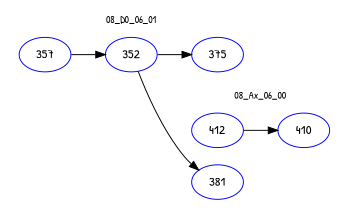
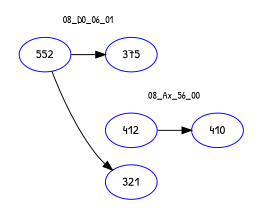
node "357": removed
node "352": label "352" -> "552"
cluster "08_Ax_06_00": label "08_Ax_06_00" -> "08_Ax_56_00"
node "381": label "381" -> "321"
